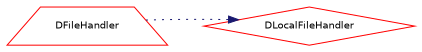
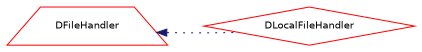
edge "DFileHandler" -> "DLocalFileHandler": reversed
